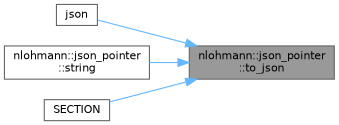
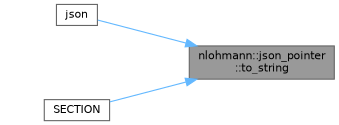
node "nlohmann::json_pointer ::string": removed
node "nlohmann::json_pointer ::to_json": label "nlohmann::json_pointer ::to_json" -> "nlohmann::json_pointer ::to_string"
